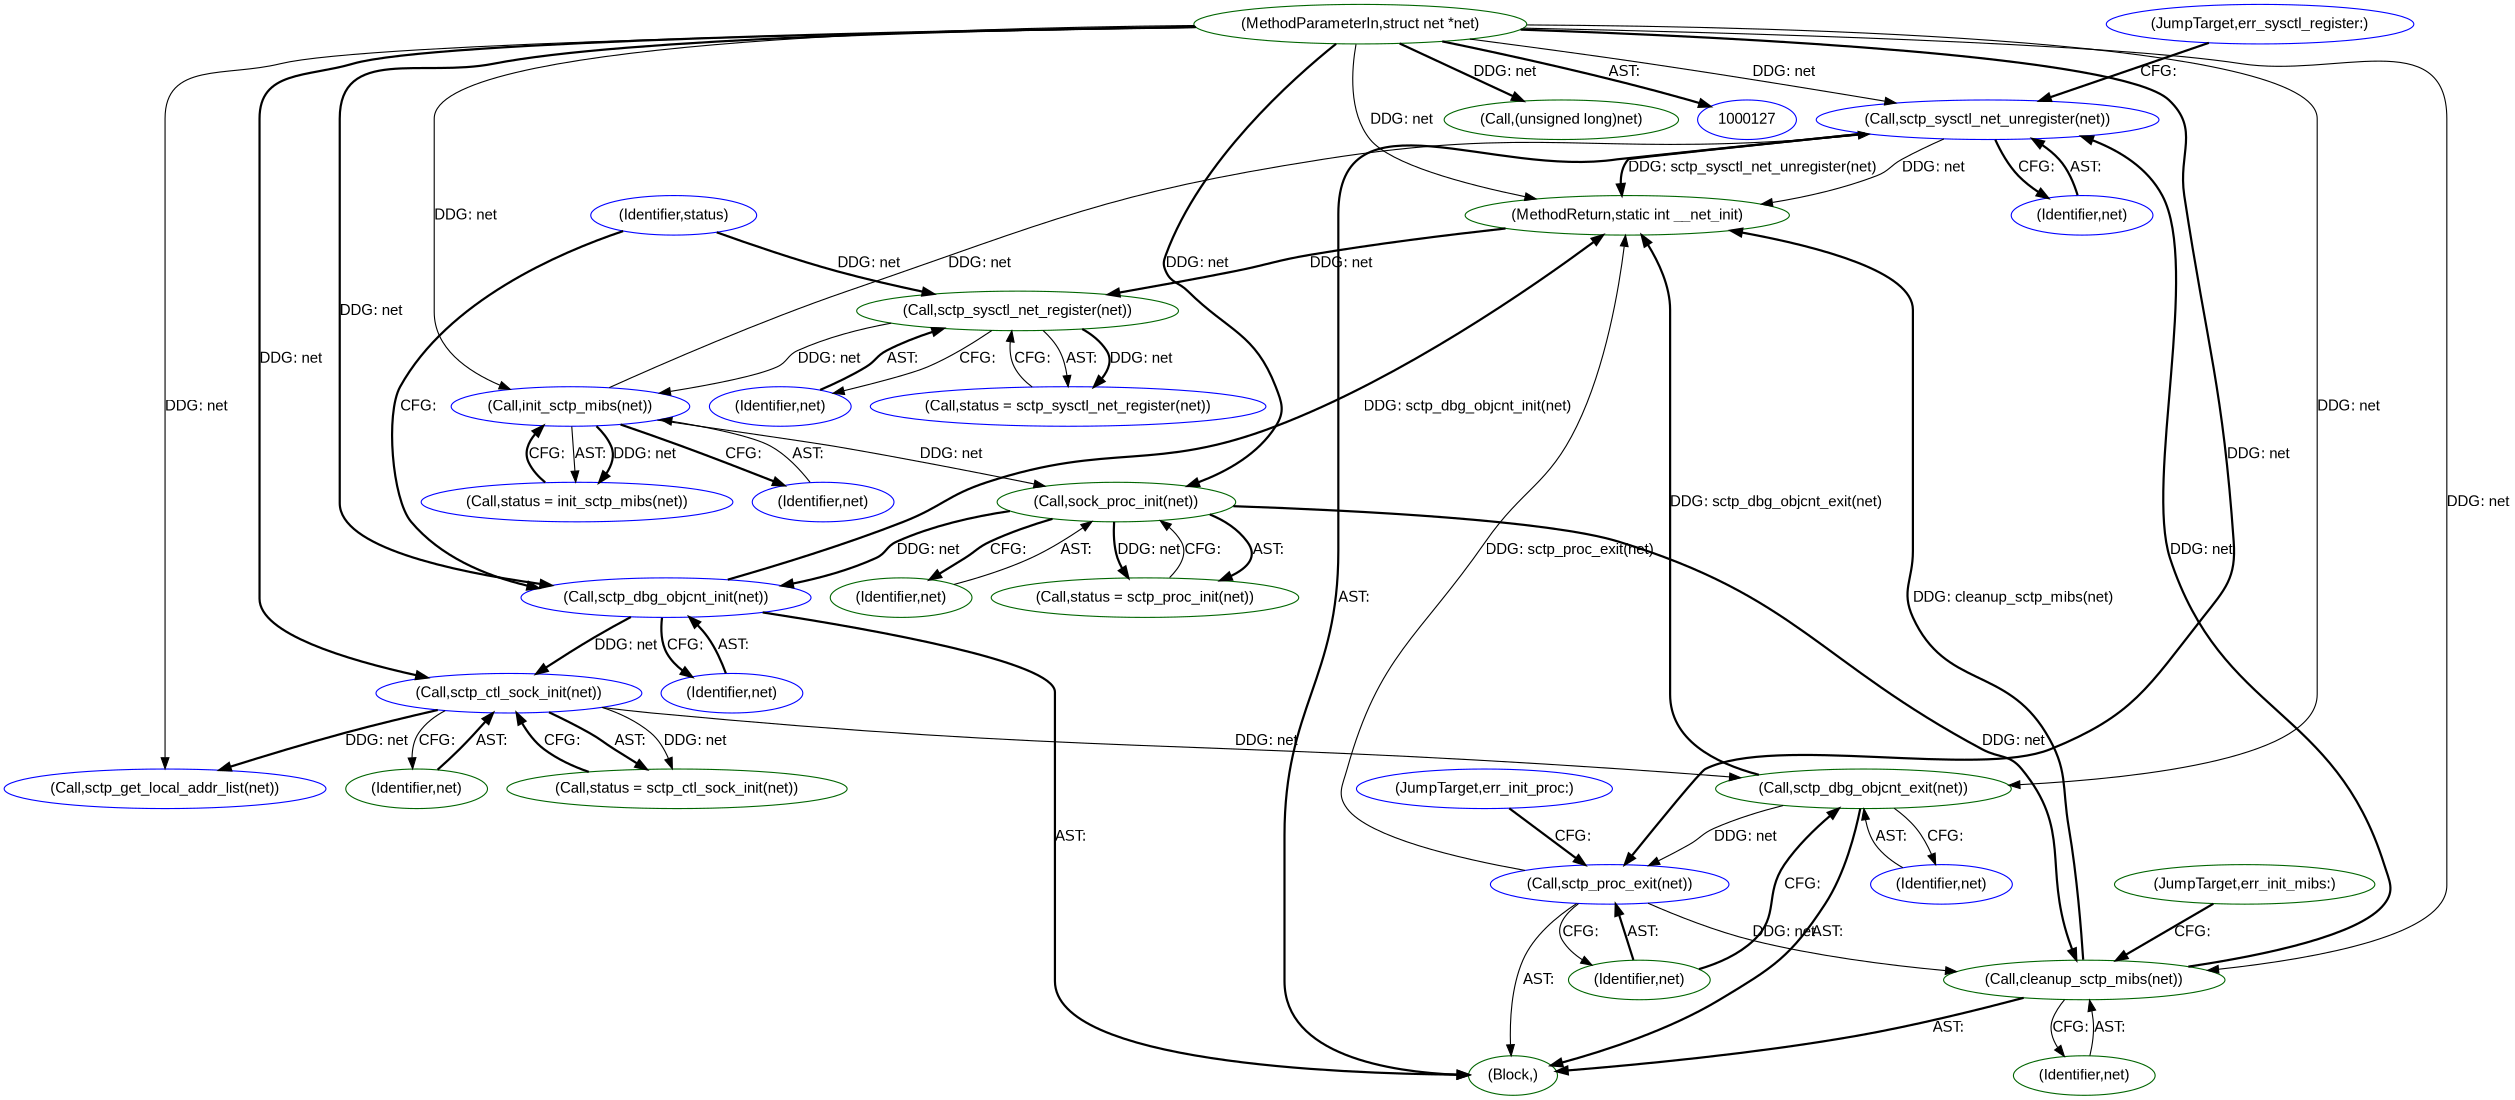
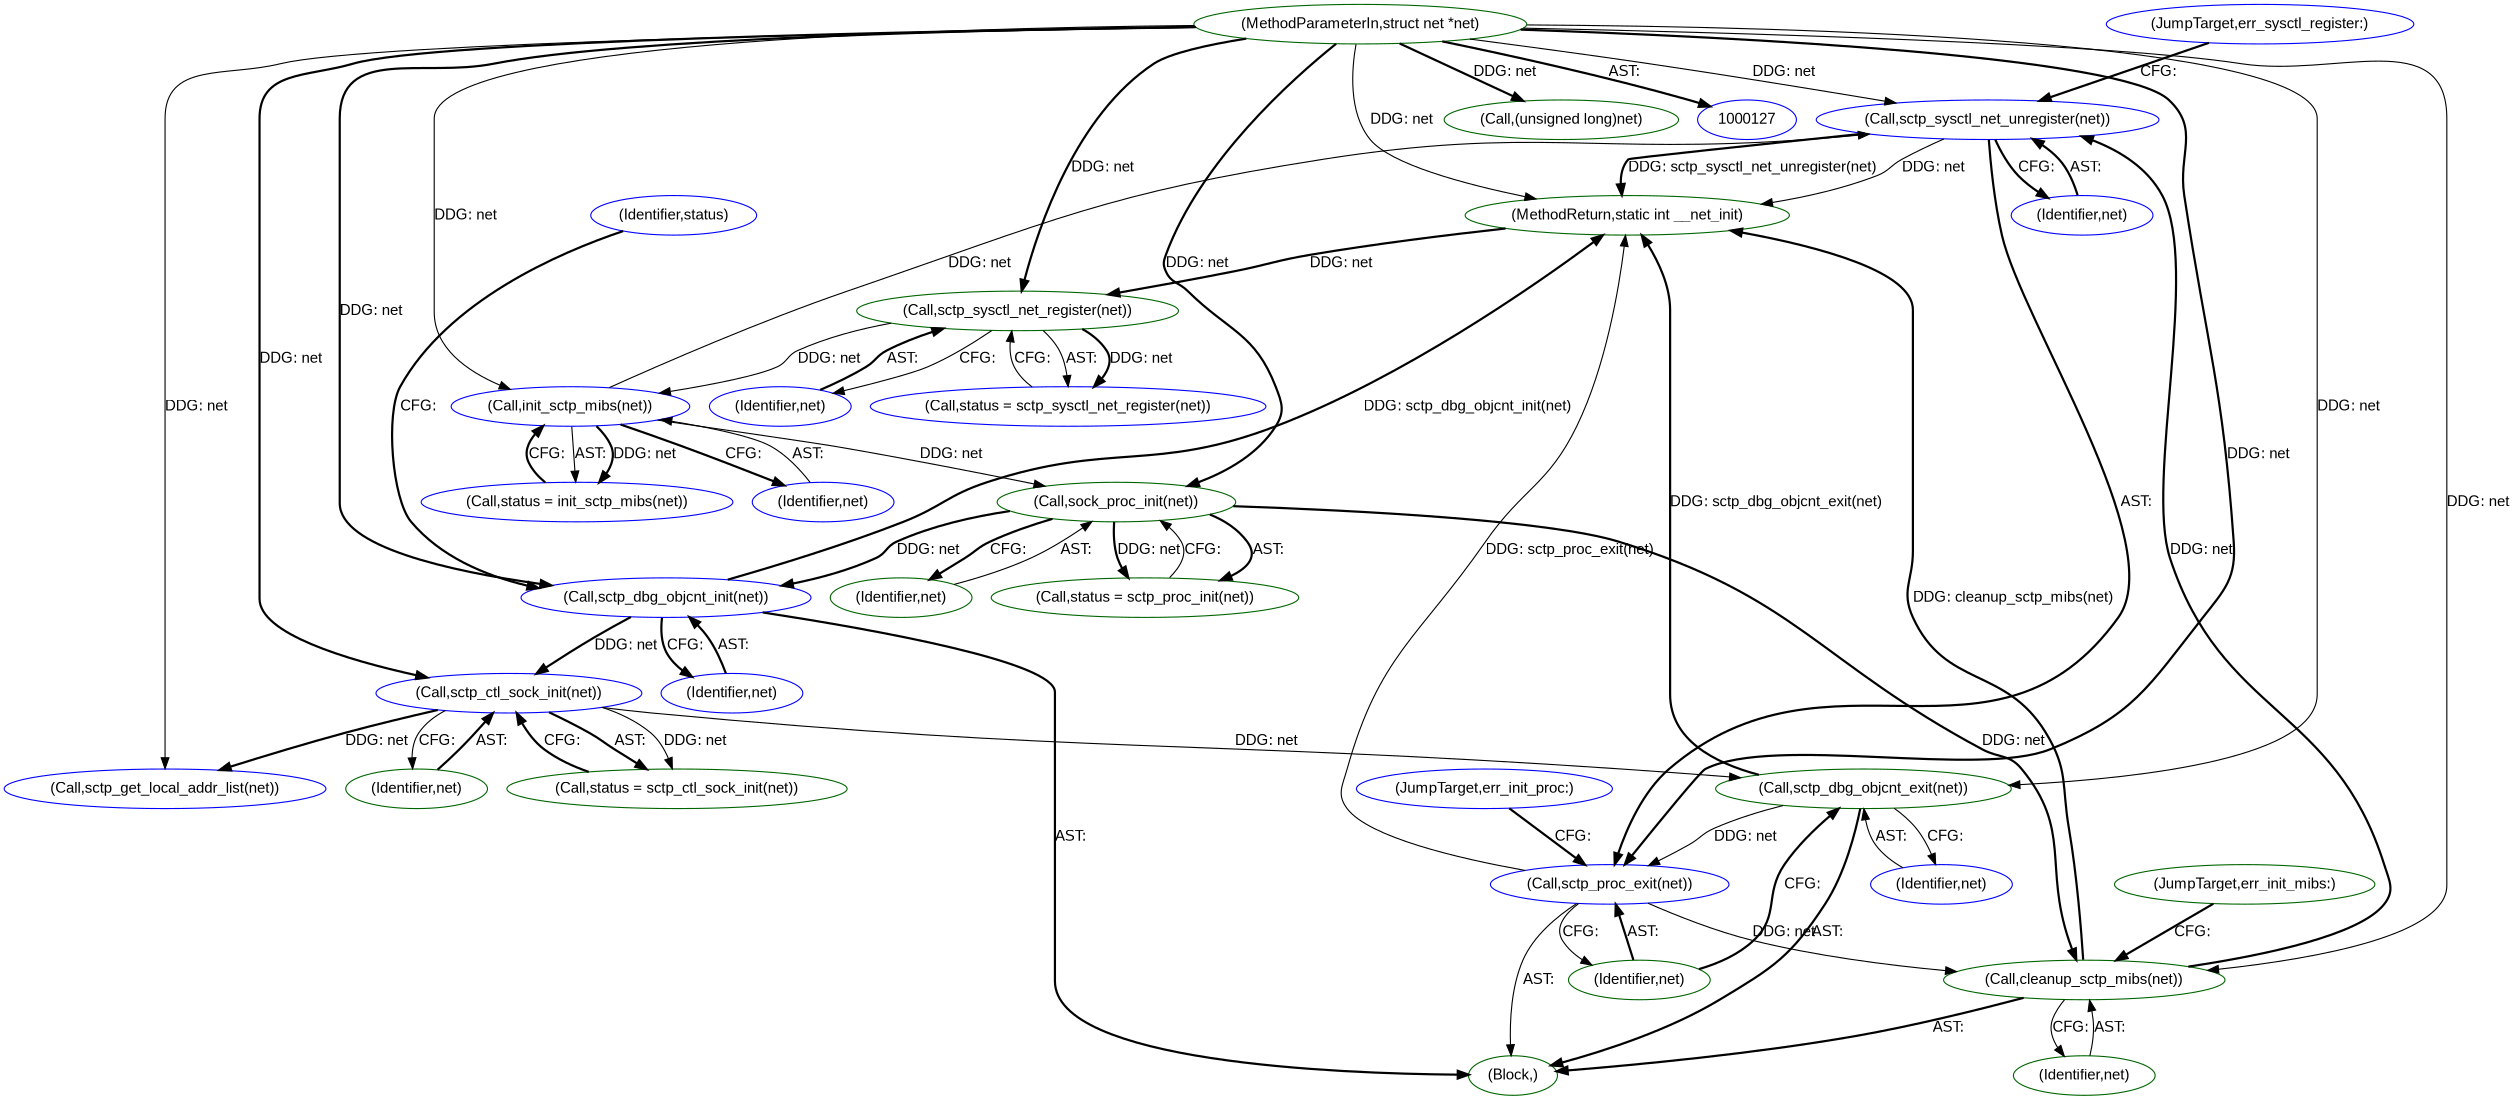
edge "(Identifier,status)" -> "(Call,sctp_sysctl_net_register(net))": now "(MethodParameterIn,struct net *net)" -> "(Call,sctp_sysctl_net_register(net))"
edge "(Call,sctp_sysctl_net_unregister(net))" -> "(Block,)": now "(Call,sctp_sysctl_net_unregister(net))" -> "(Call,sctp_proc_exit(net))"
